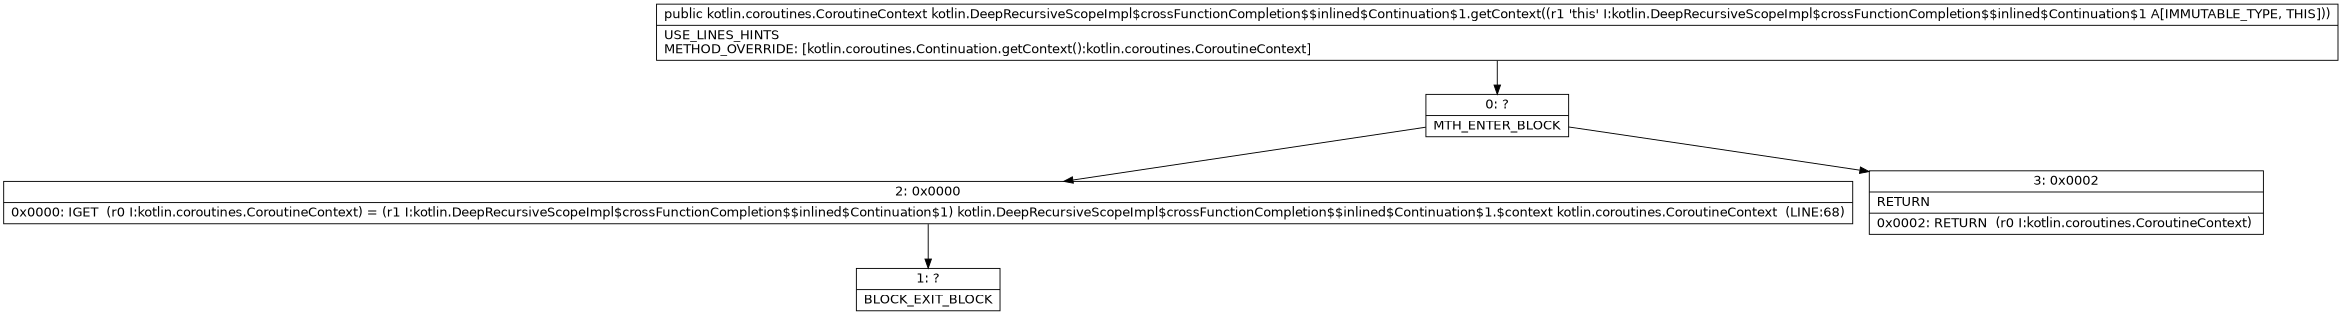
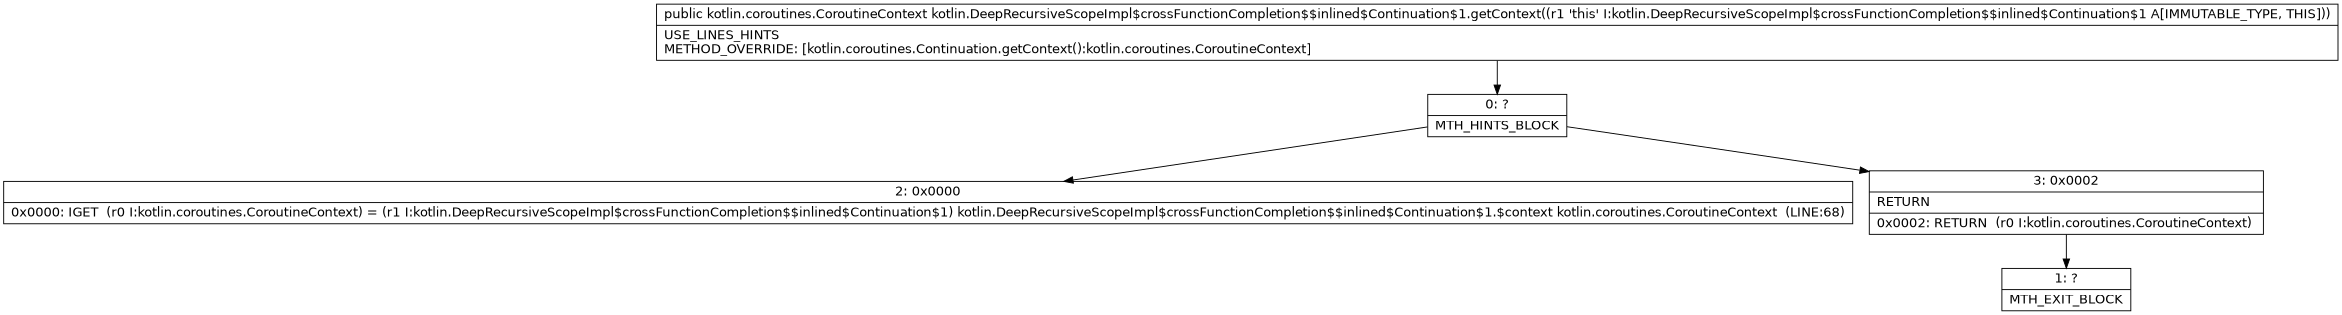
node "0: ?": text "MTH_ENTER_BLOCK" -> "MTH_HINTS_BLOCK"
edge "2: 0x0000" -> "1: ?": now "3: 0x0002" -> "1: ?"
node "1: ?": text "BLOCK_EXIT_BLOCK" -> "MTH_EXIT_BLOCK"
